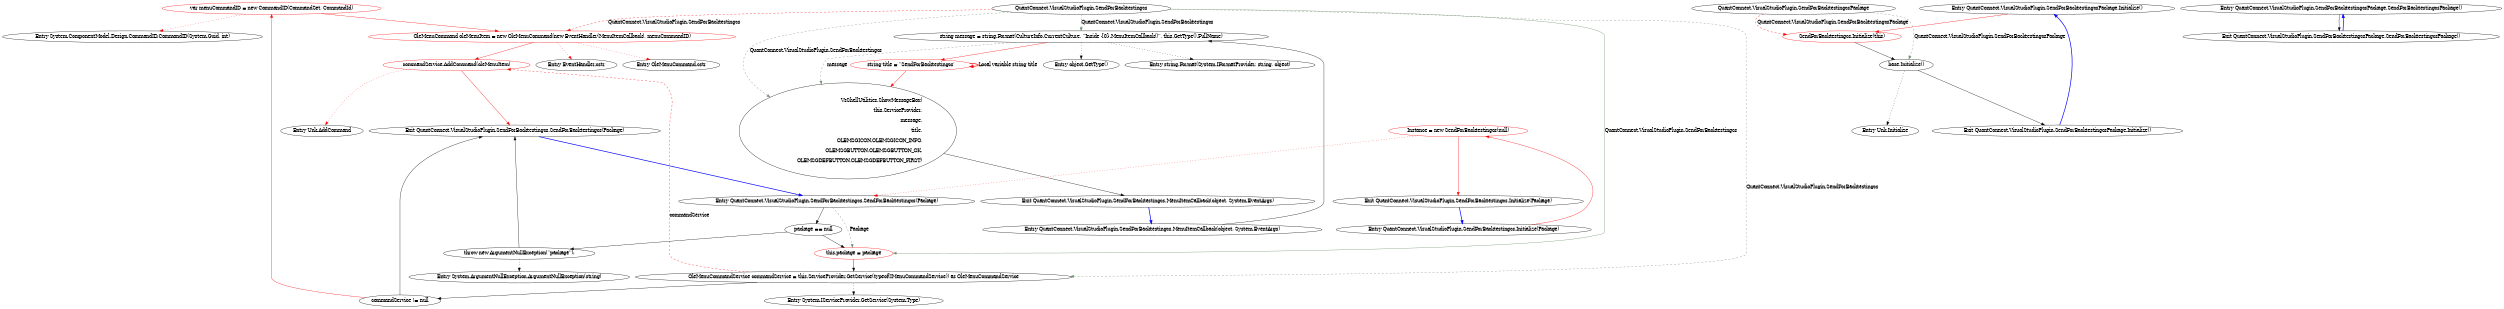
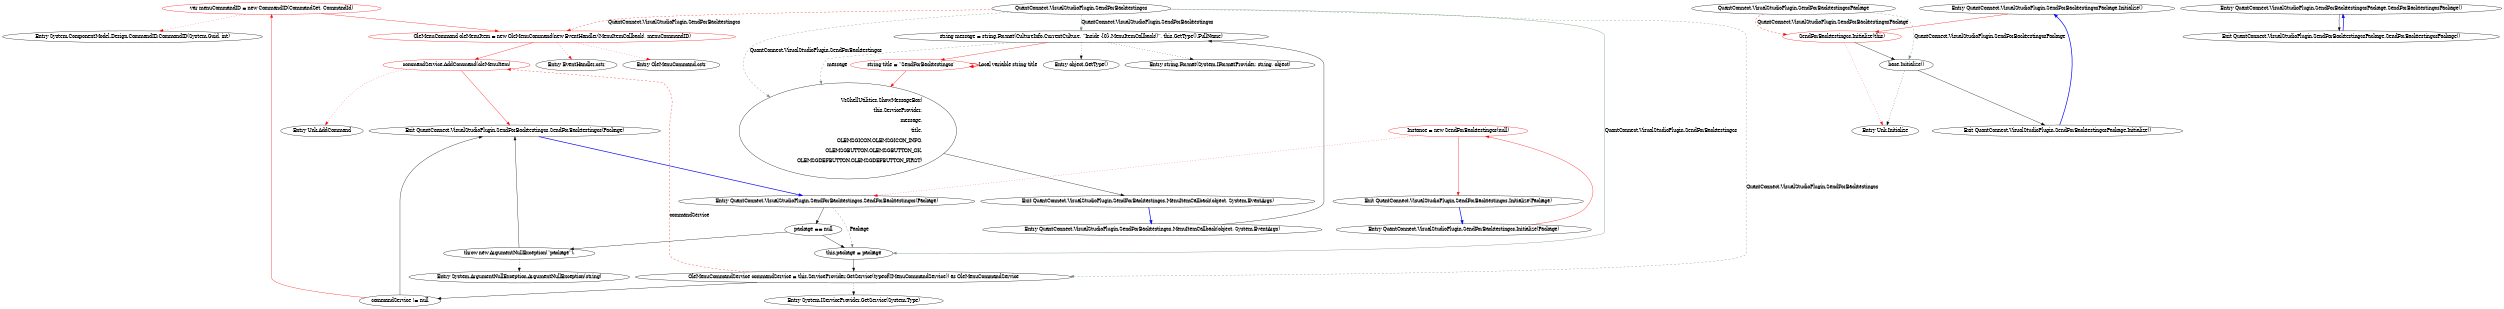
edge "SendForBacktestingcs.Initialize(this)" -> "Entry Unk.Initialize": added
node "this.package = package": color red -> black
